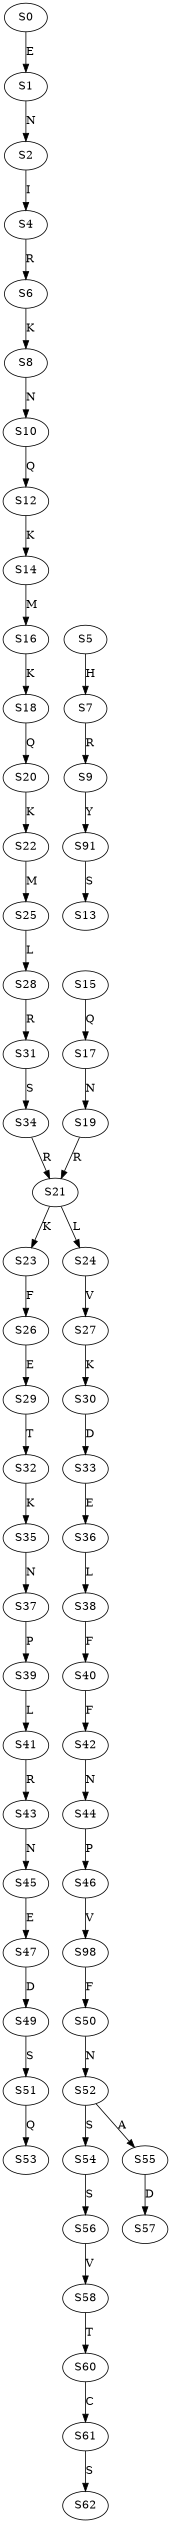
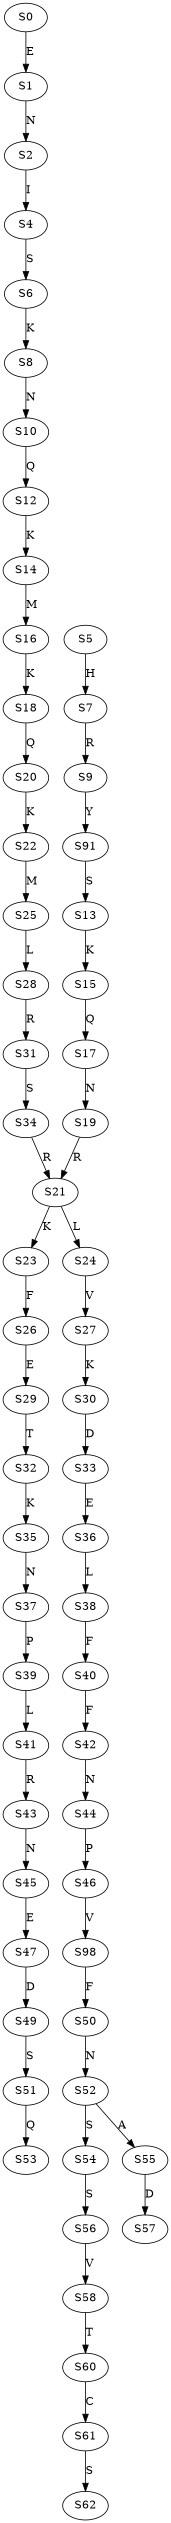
edge "S4" -> "S6": label "R" -> "S"
edge "S13" -> "S15": added, label "K"
